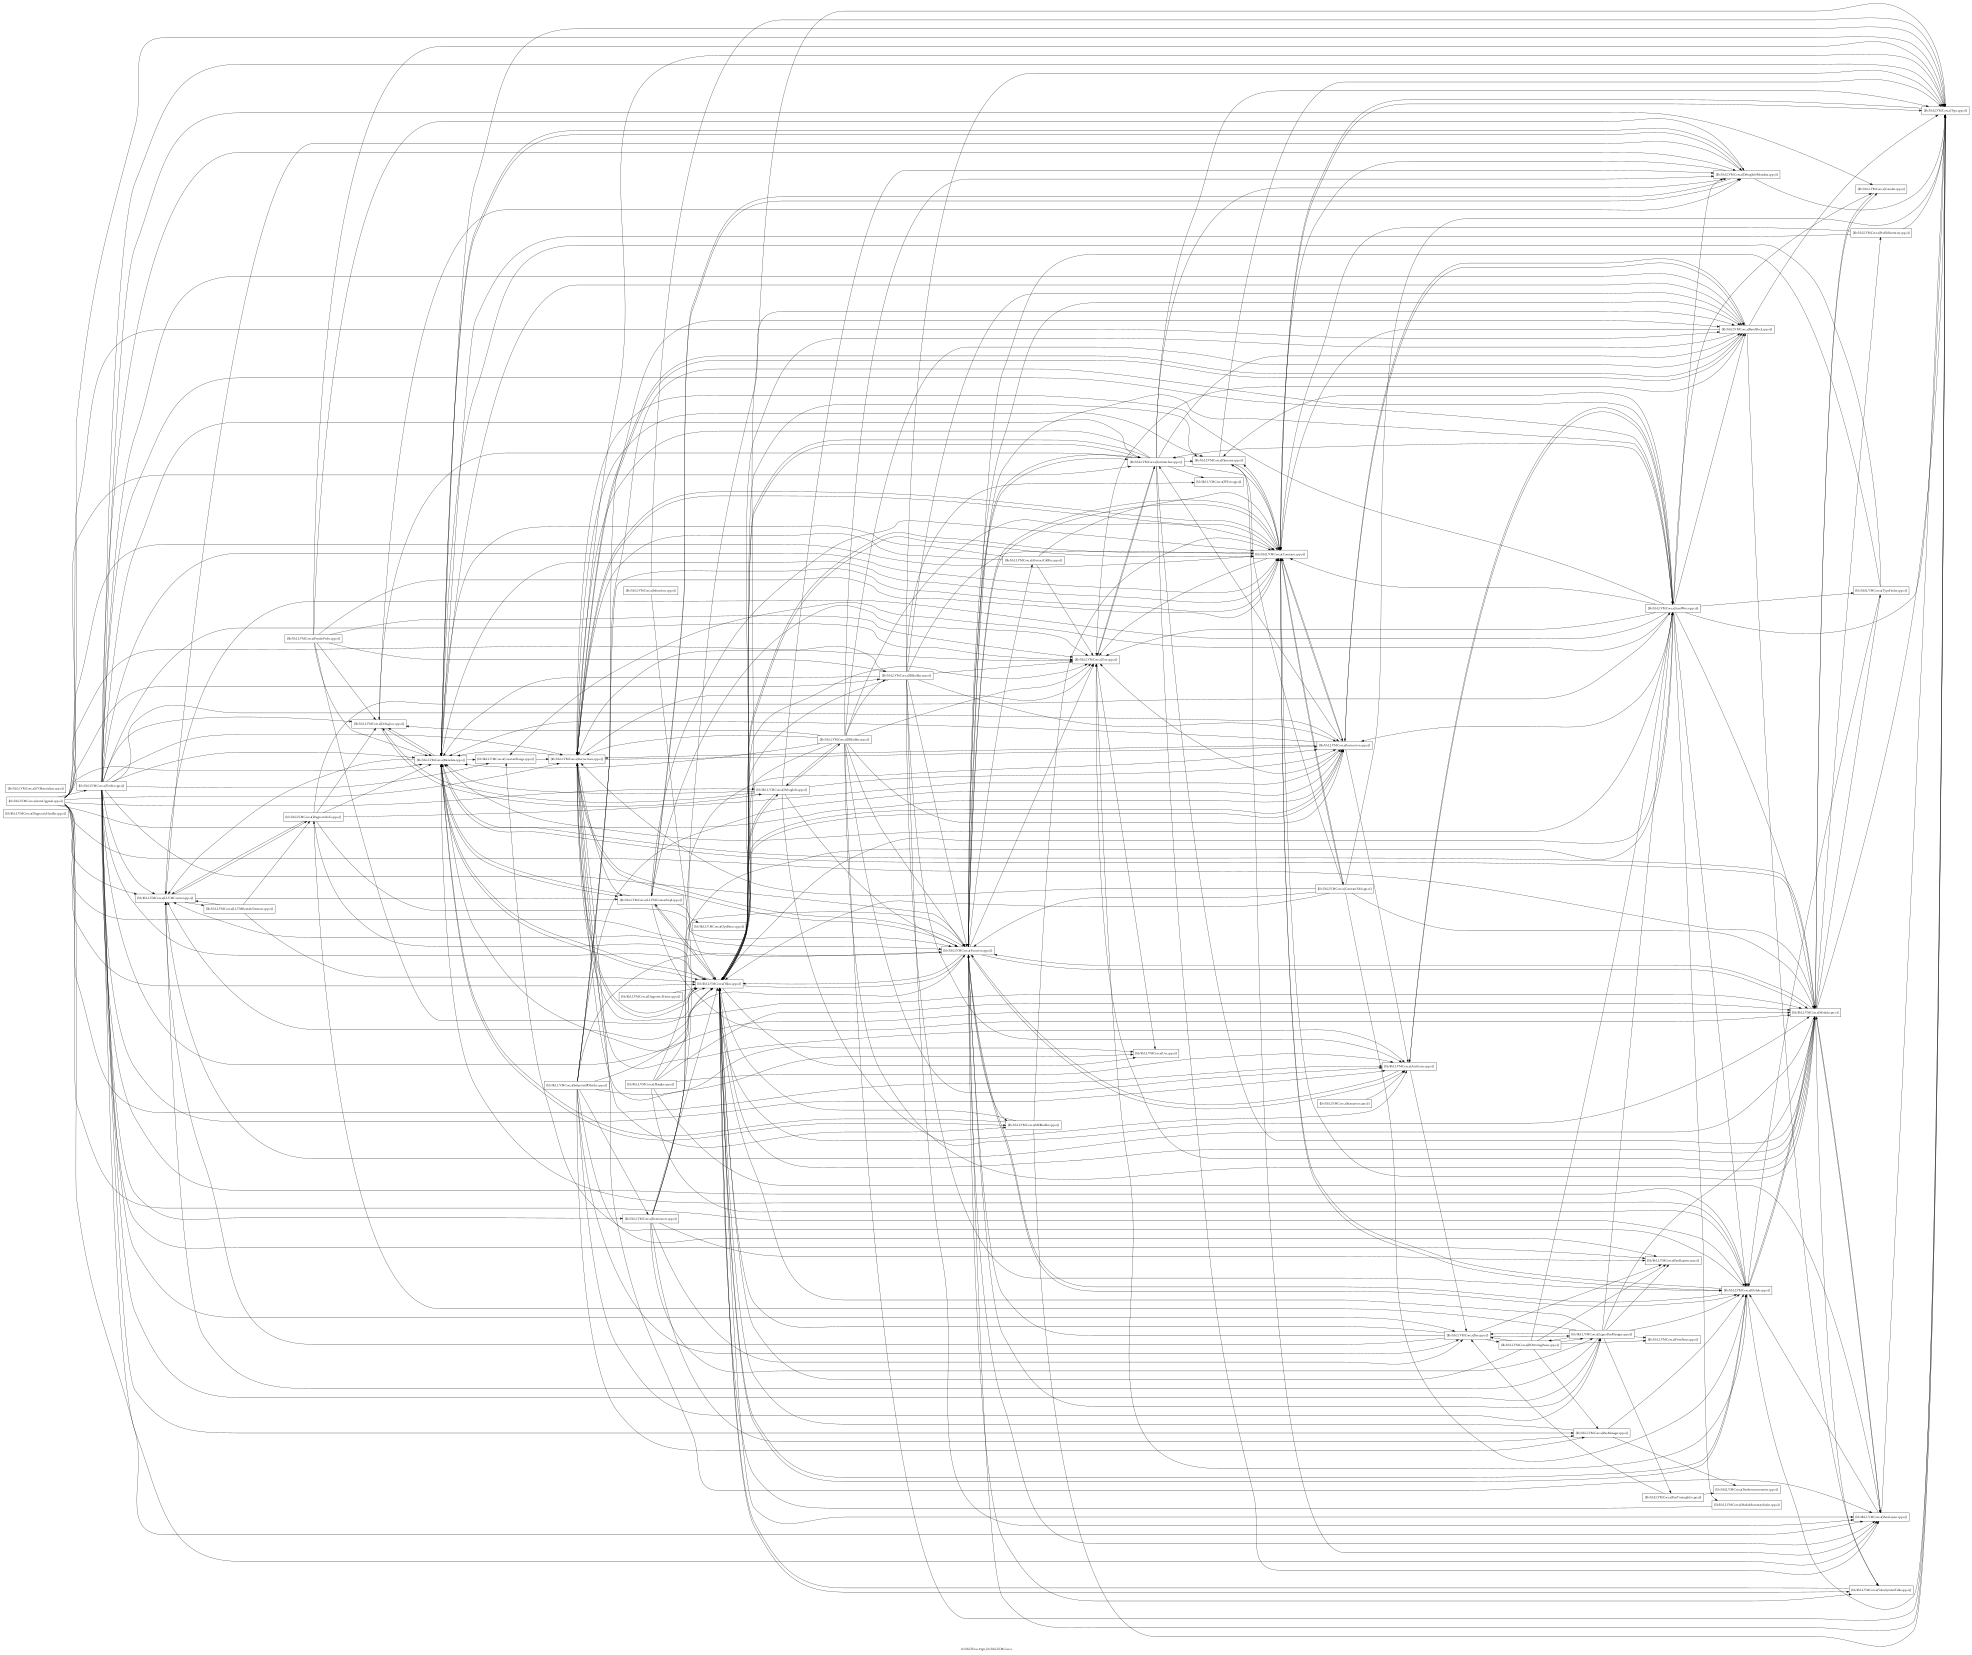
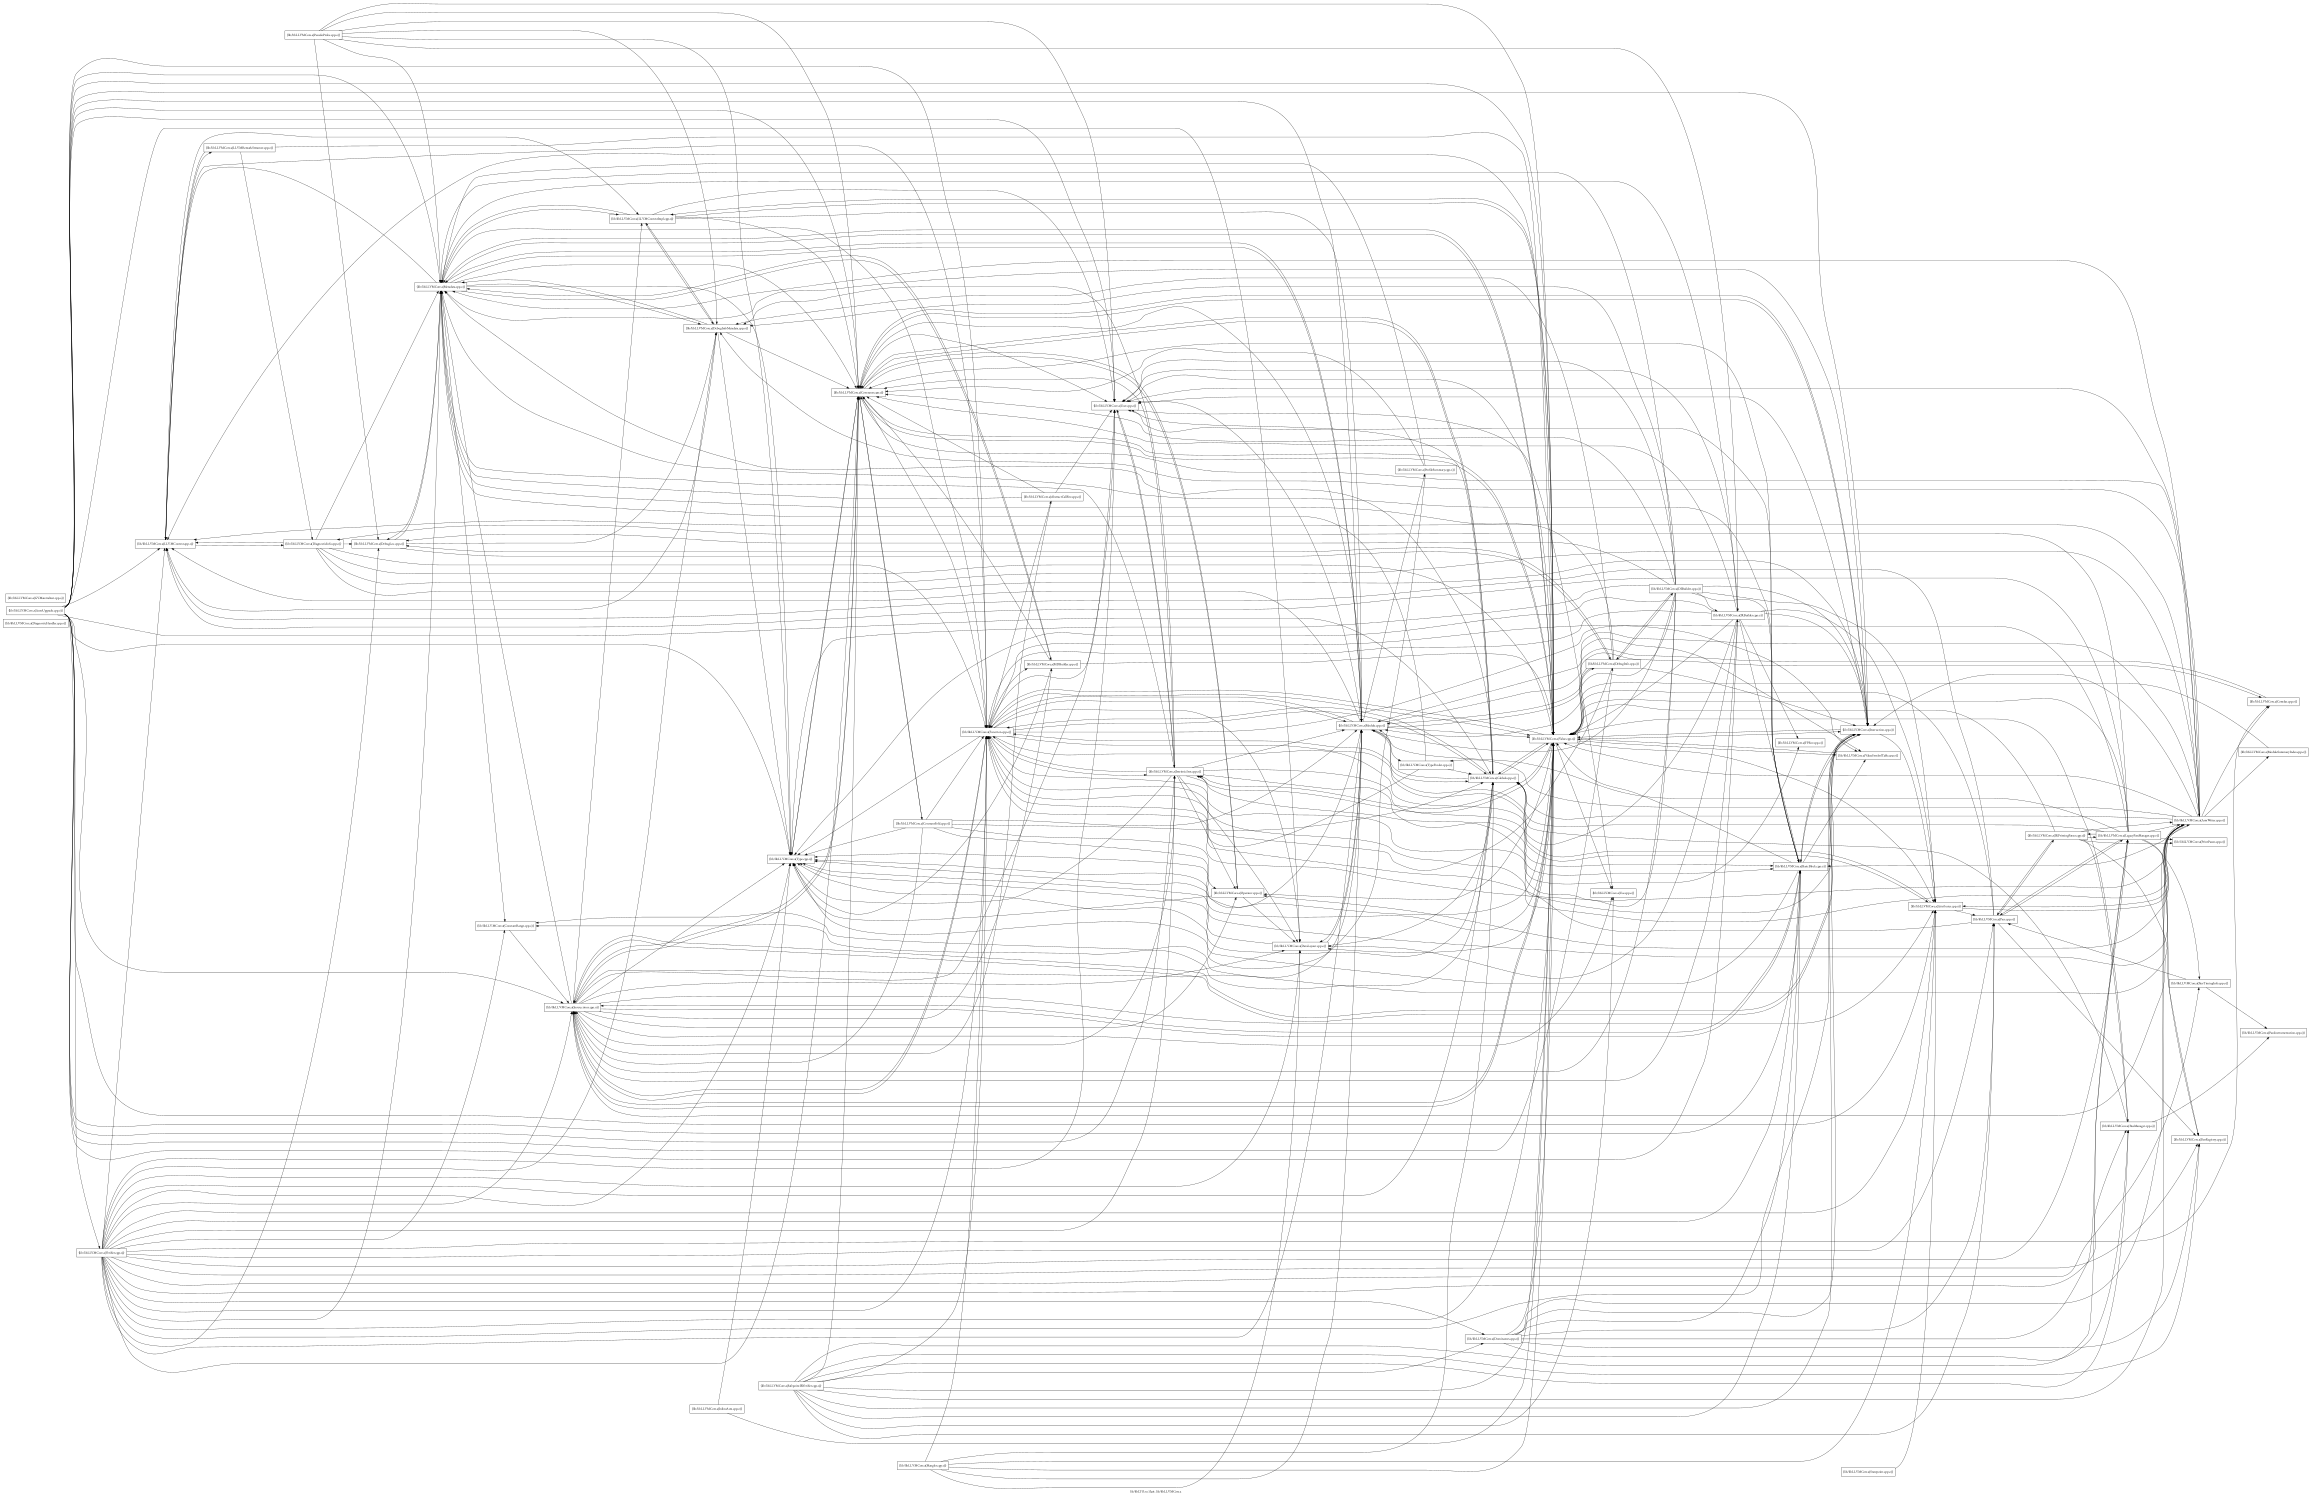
edge "{lib/libLLVMCore.a(Verifier.cpp.o)}" -> "{lib/libLLVMCore.a(AsmWriter.cpp.o)}": now "{lib/libLLVMCore.a(Verifier.cpp.o)}" -> "{lib/libLLVMCore.a(PassTimingInfo.cpp.o)}"
edge "{lib/libLLVMCore.a(IntrinsicInst.cpp.o)}" -> "{lib/libLLVMCore.a(DebugLoc.cpp.o)}": now "{lib/libLLVMCore.a(IntrinsicInst.cpp.o)}" -> "{lib/libLLVMCore.a(Metadata.cpp.o)}"
edge "{lib/libLLVMCore.a(Function.cpp.o)}" -> "{lib/libLLVMCore.a(Constants.cpp.o)}": removed
node "{lib/libLLVMCore.a(OptBisect.cpp.o)}": removed
node "{lib/libLLVMCore.a(DiagnosticPrinter.cpp.o)}": removed
